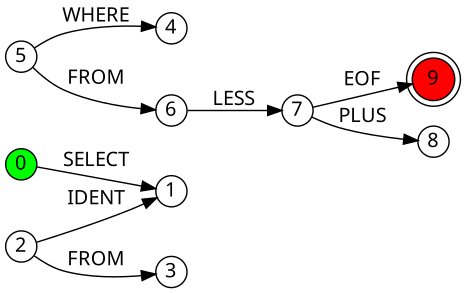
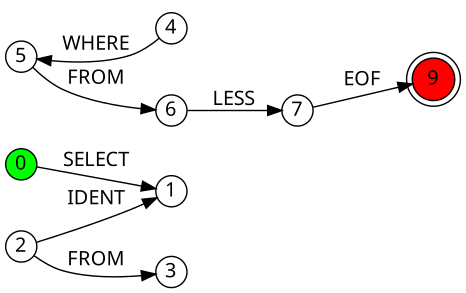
edge "5" -> "4": reversed
node "8": removed
